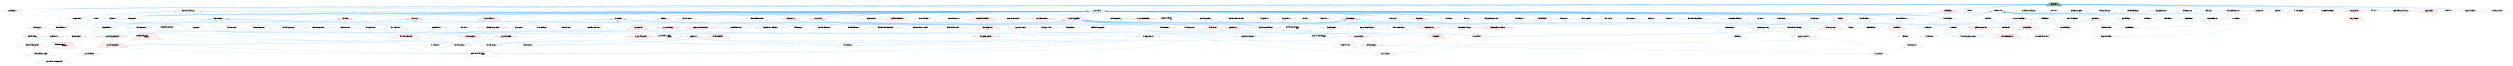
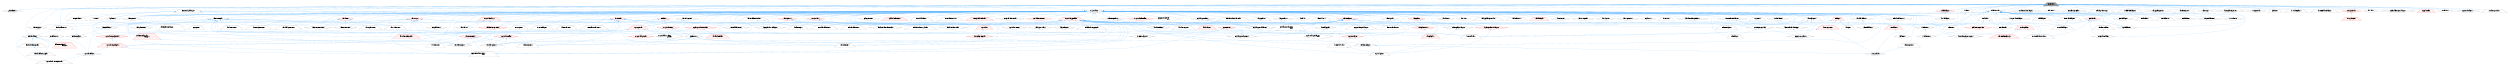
node "MeshSurfaceSampler.h": label "MeshSurfaceSampler.h" -> "DynamicMesh.h"
